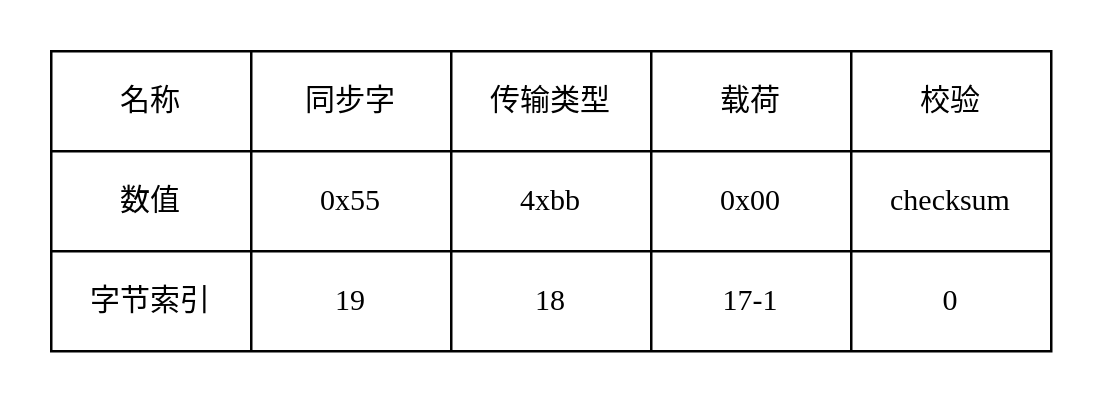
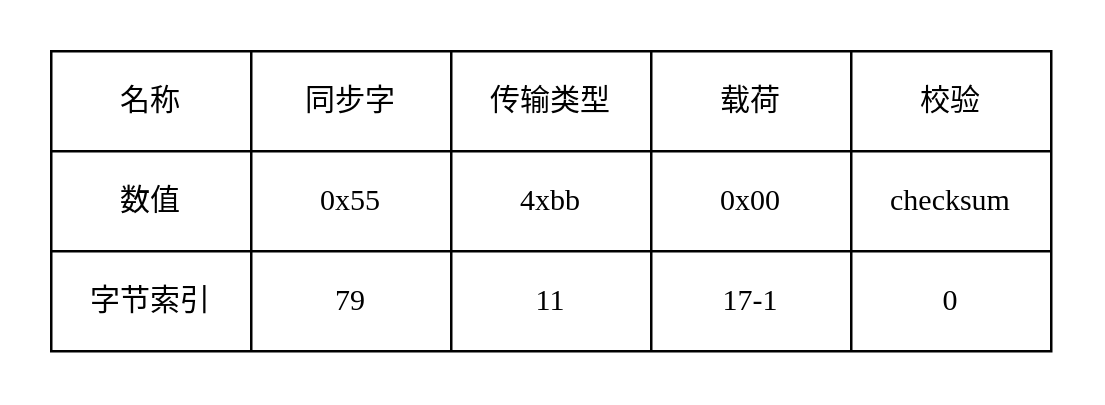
node "19": label "19" -> "79"
node "18": label "18" -> "11"
